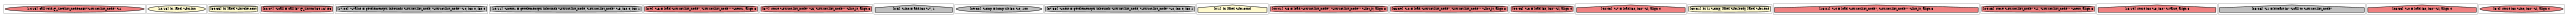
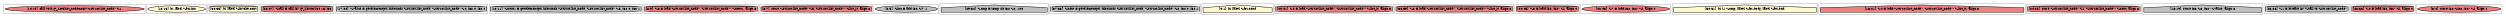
node "[2/5]  %inc = add i32 %7, 1": shape house -> ellipse
node "[29/32]  %cmp = icmp ult i32 %0, 100": shape ellipse -> house
node "[42/43]  %7 = load i32, i32* %i, align 4": shape house -> ellipse
node "[30/31]  br i1 %cmp, label %for.body, label %for.end": shape cylinder -> house
node "[18/19]  store i32 %3, i32* %value, align 8": fillcolor lightcoral -> grey
node "[23/26]  %1 = bitcast i8* %call to %struct.list_node*": shape house -> cylinder
node "[28/33]  %0 = load i32, i32* %i, align 4": shape house -> cylinder
